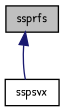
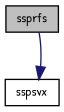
edge "sspsvx" -> "ssprfs": reversed
